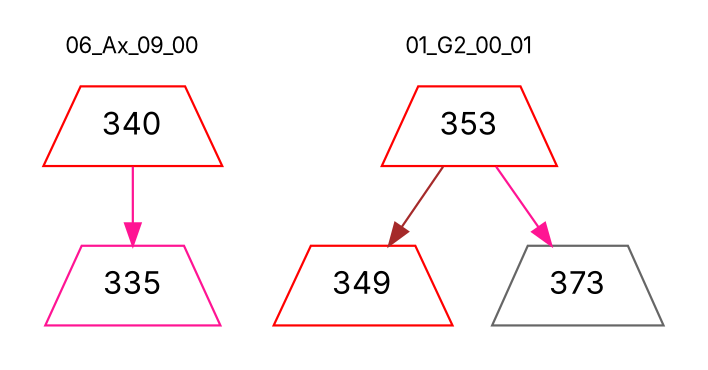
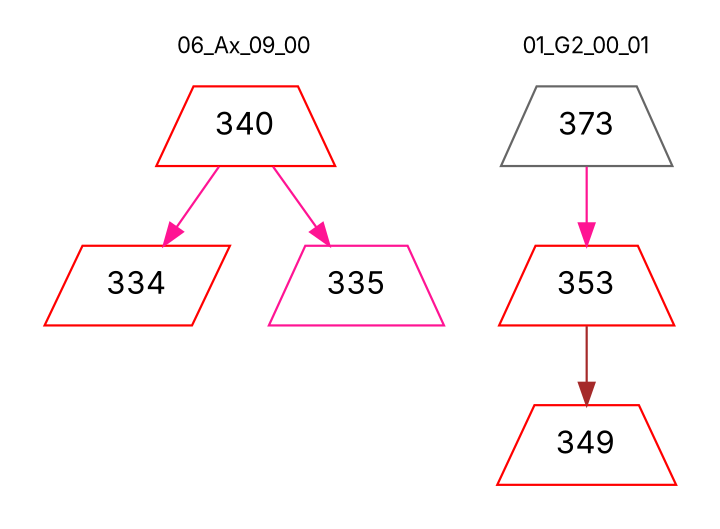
edge "353" -> "373": reversed
node "334": added
